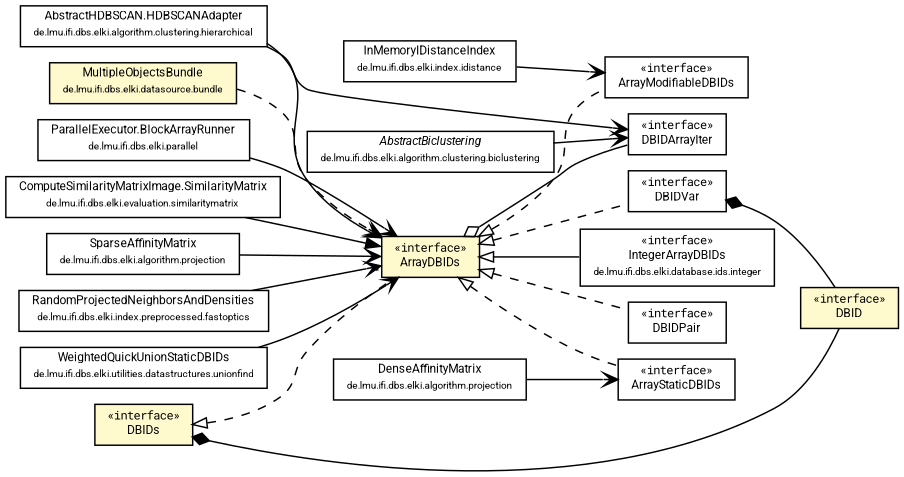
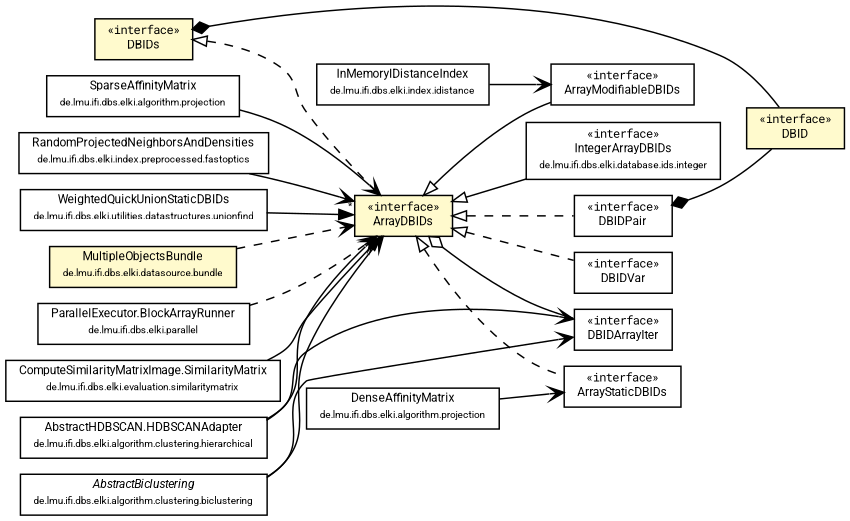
edge "ArrayModifiableDBIDs" -> "ArrayDBIDs": style dashed -> solid
edge "ParallelExecutor.BlockArrayRunner" -> "ArrayDBIDs": style solid -> dashed
edge "DBID" -> "DBIDVar": now "DBID" -> "DBIDPair"
edge "WeightedQuickUnionStaticDBIDs" -> "ArrayDBIDs": arrowhead open -> normal
edge "AbstractBiclustering" -> "ArrayDBIDs": added
